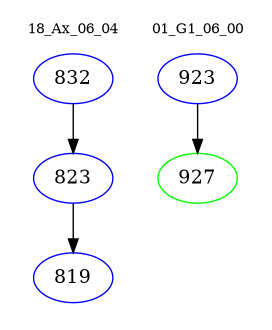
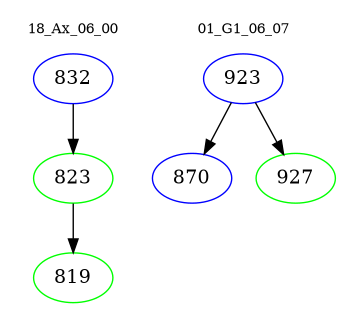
cluster "18_Ax_06_04": label "18_Ax_06_04" -> "18_Ax_06_00"
cluster "01_G1_06_00": label "01_G1_06_00" -> "01_G1_06_07"
node "823": color blue -> green
node "870": added
node "819": color blue -> green
